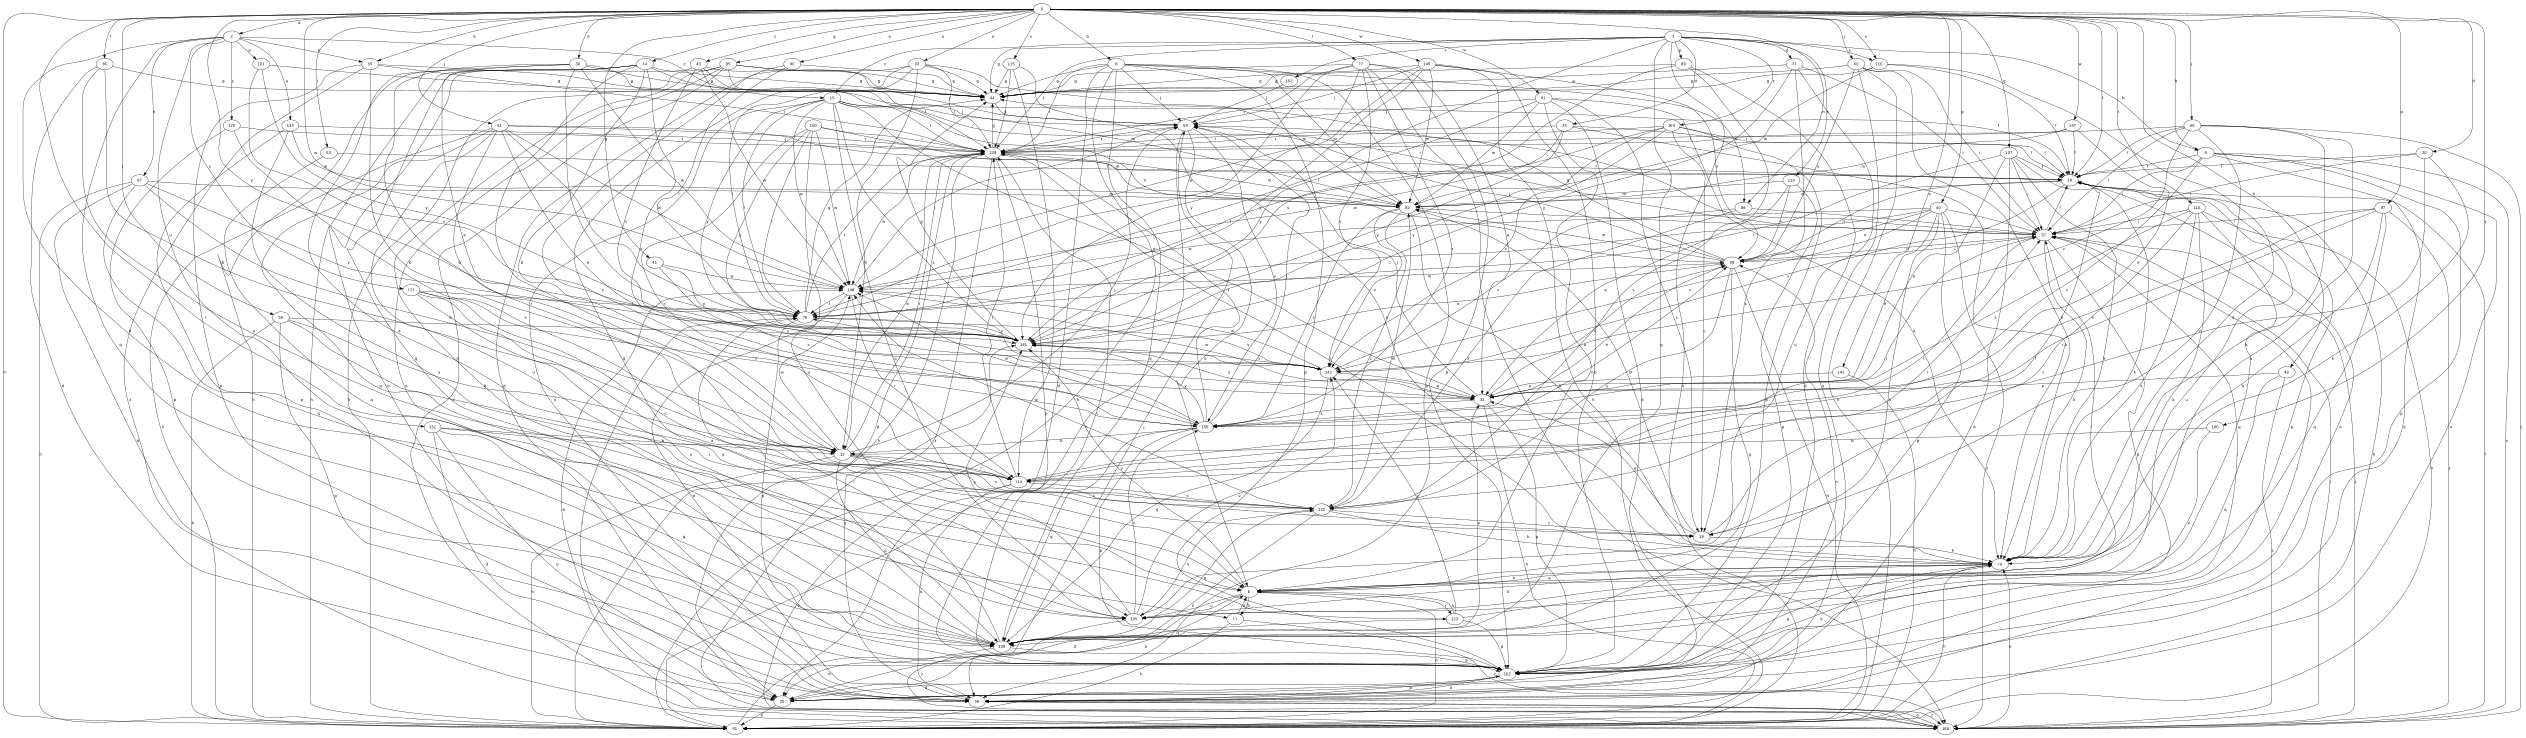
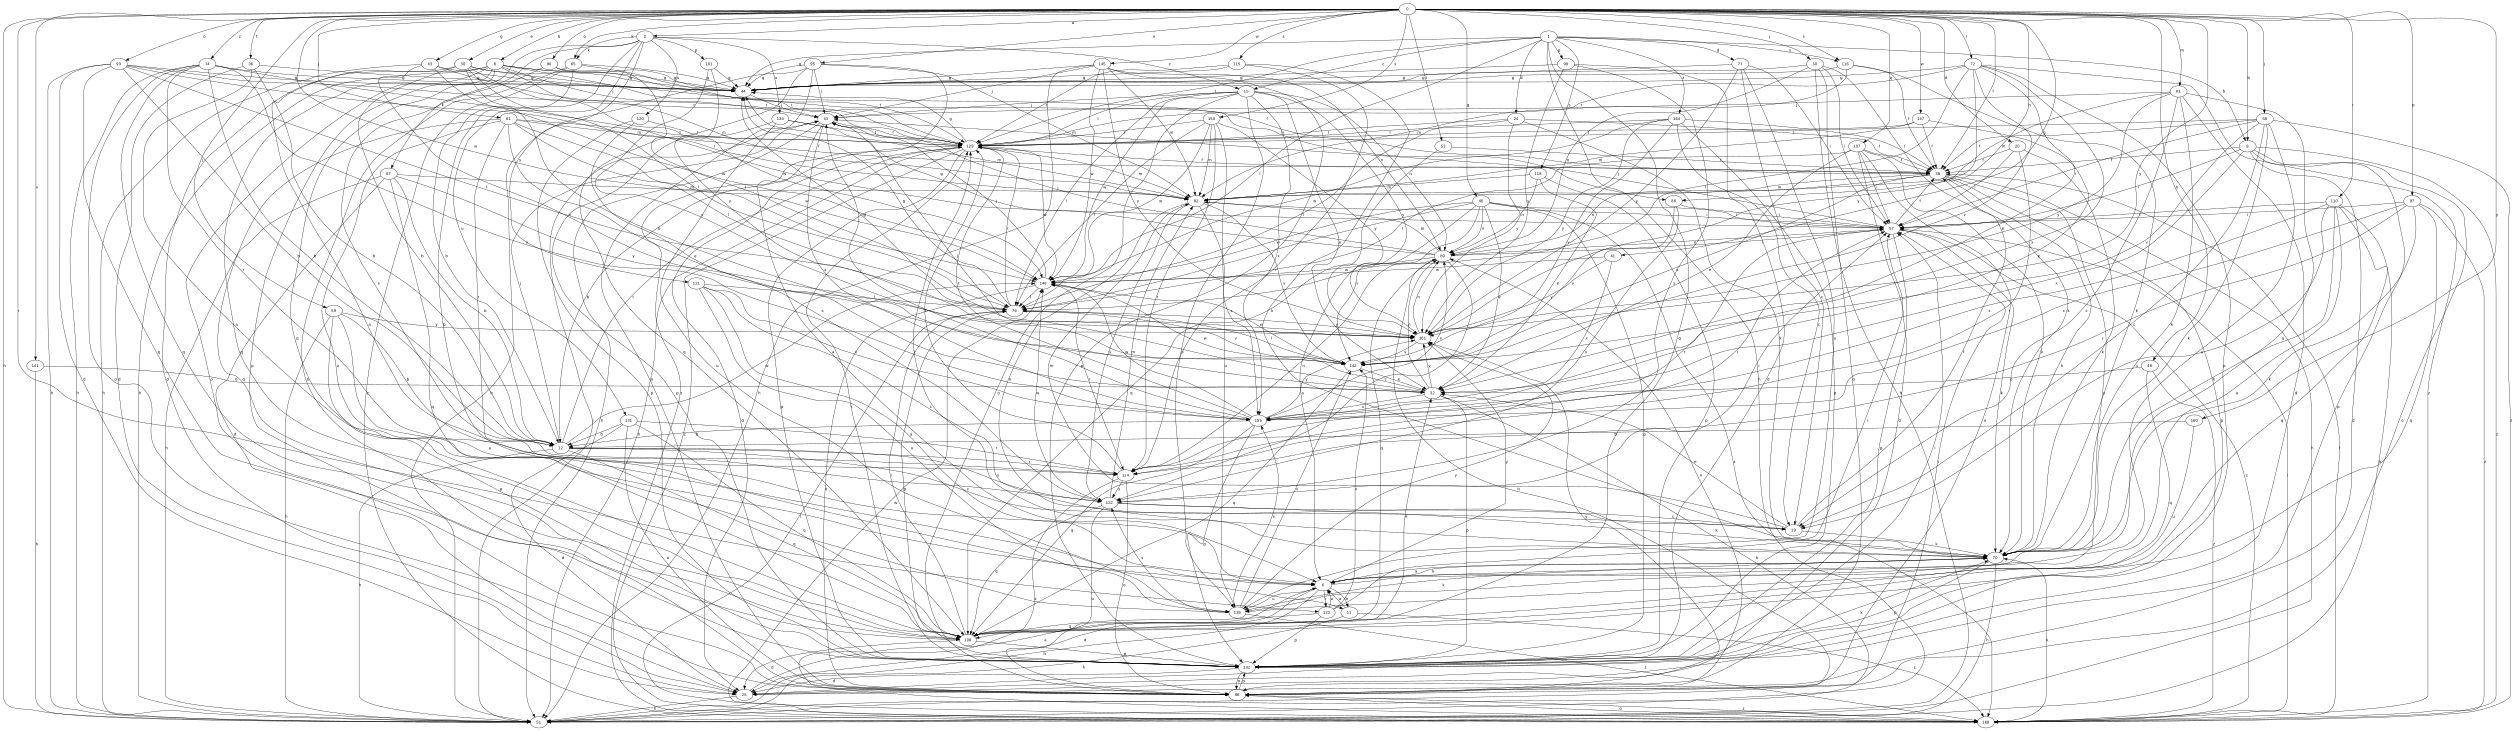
node "152": removed
edge "0" -> "150": added, label "x"
edge "61" -> "51": now "93" -> "51"
